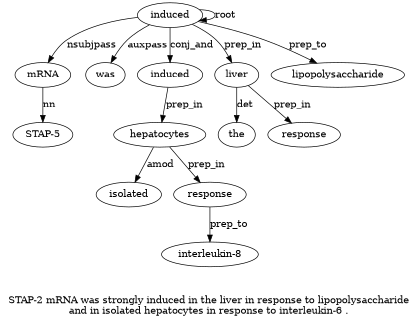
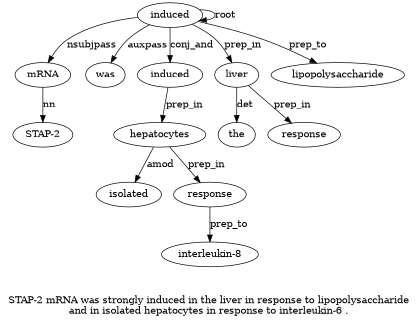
node "STAP-5": label "STAP-5" -> "STAP-2"
